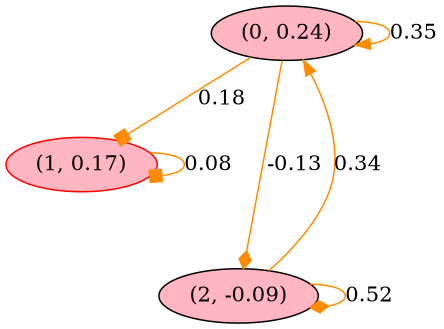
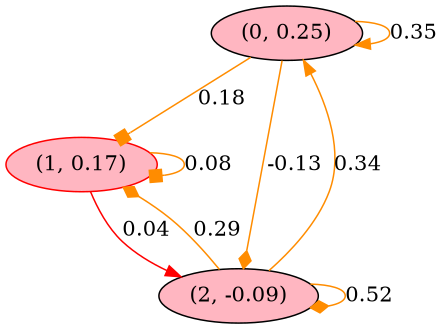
node "(0, 0.24)": label "(0, 0.24)" -> "(0, 0.25)"
edge "(2, -0.09)" -> "(1, 0.17)": added, label "0.29"
edge "(1, 0.17)" -> "(2, -0.09)": added, label "0.04"
